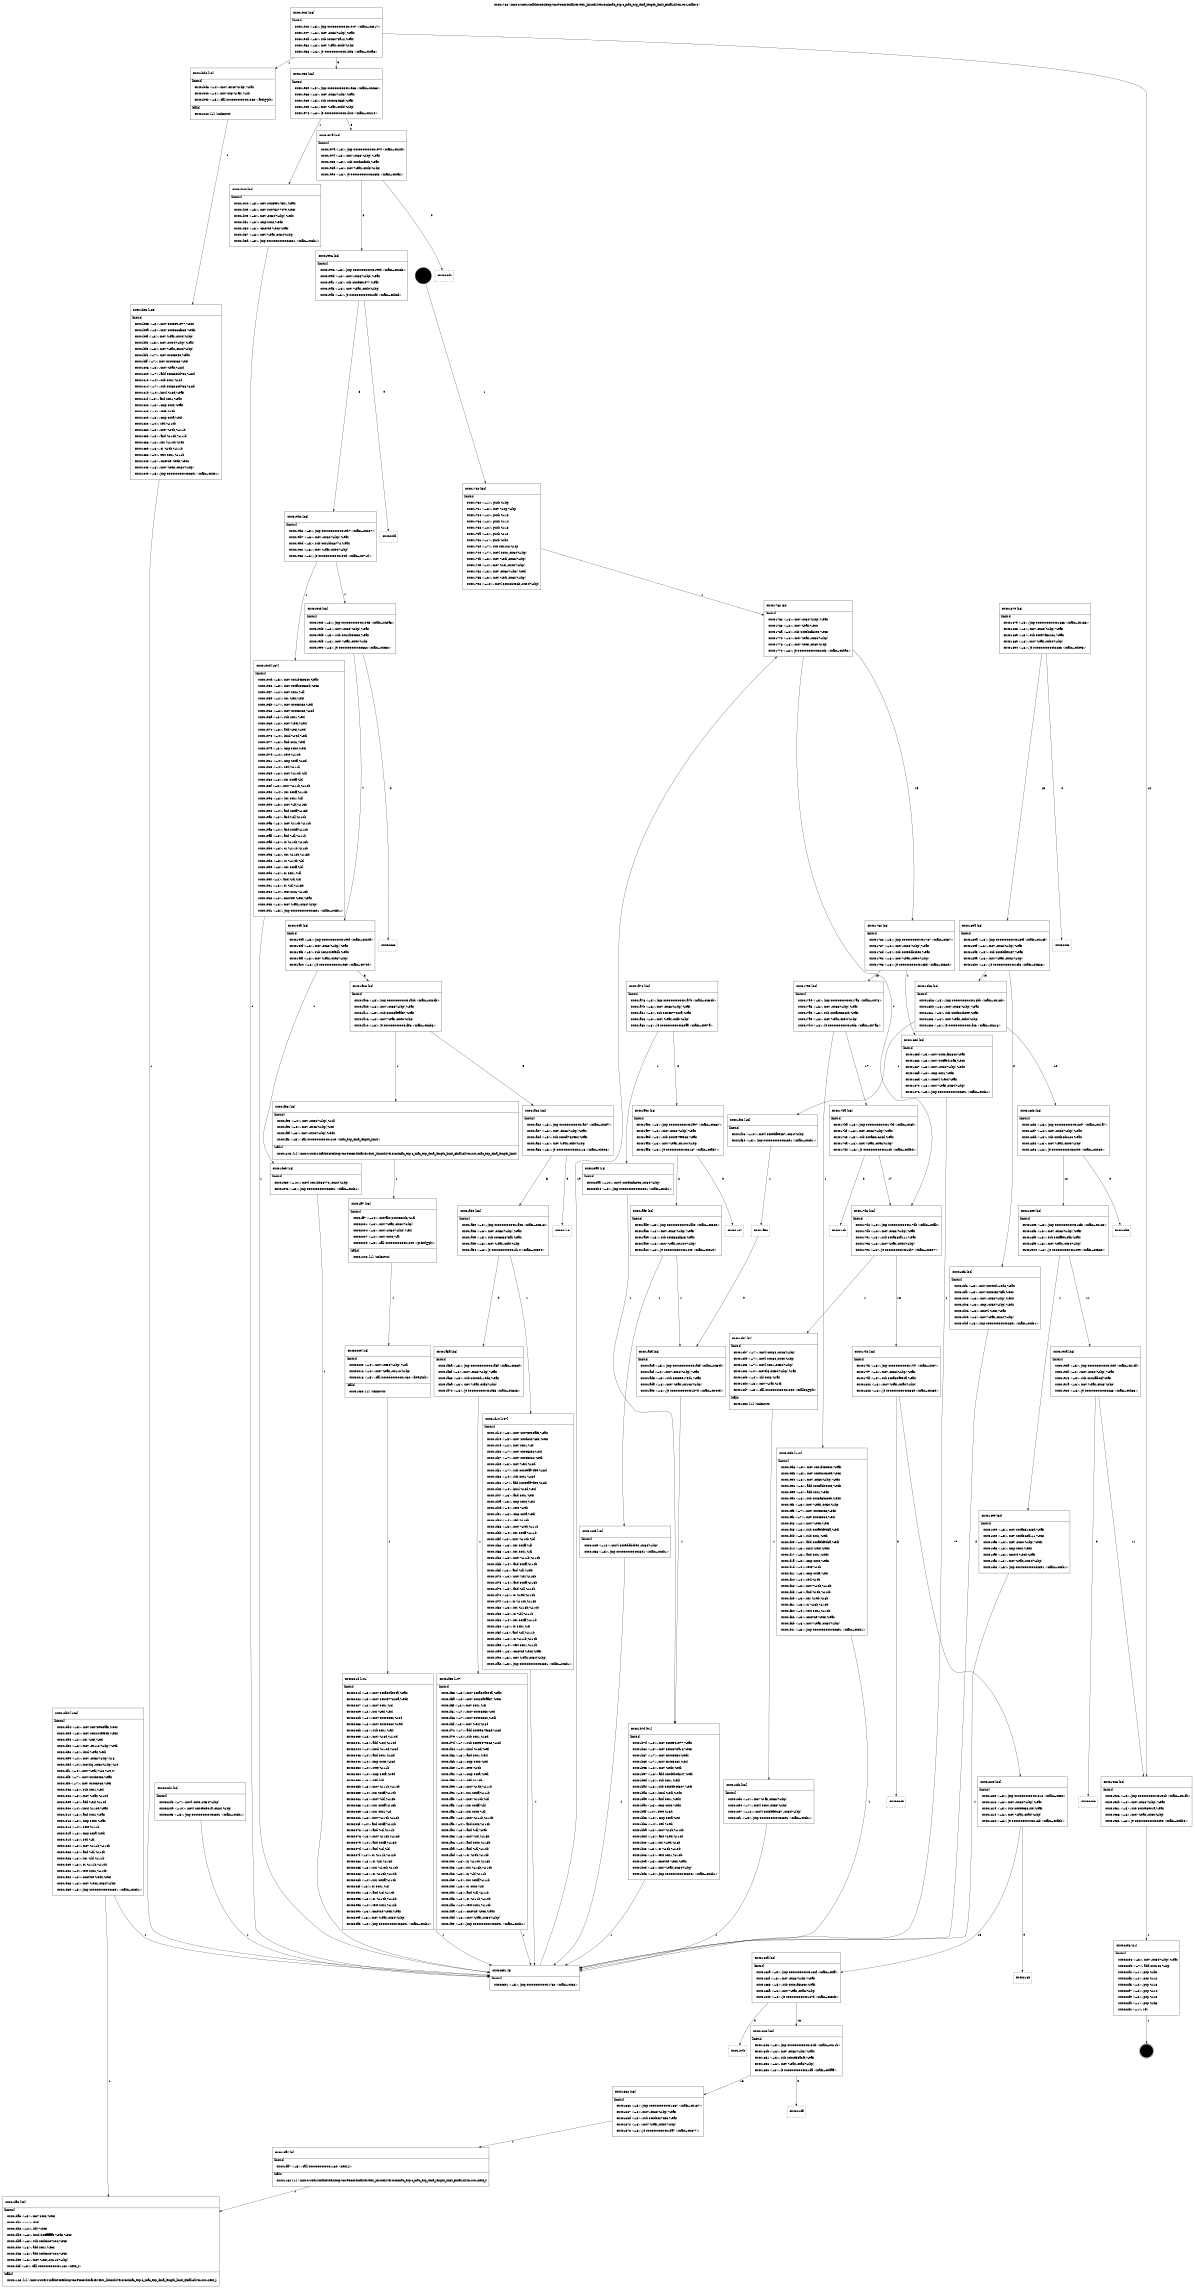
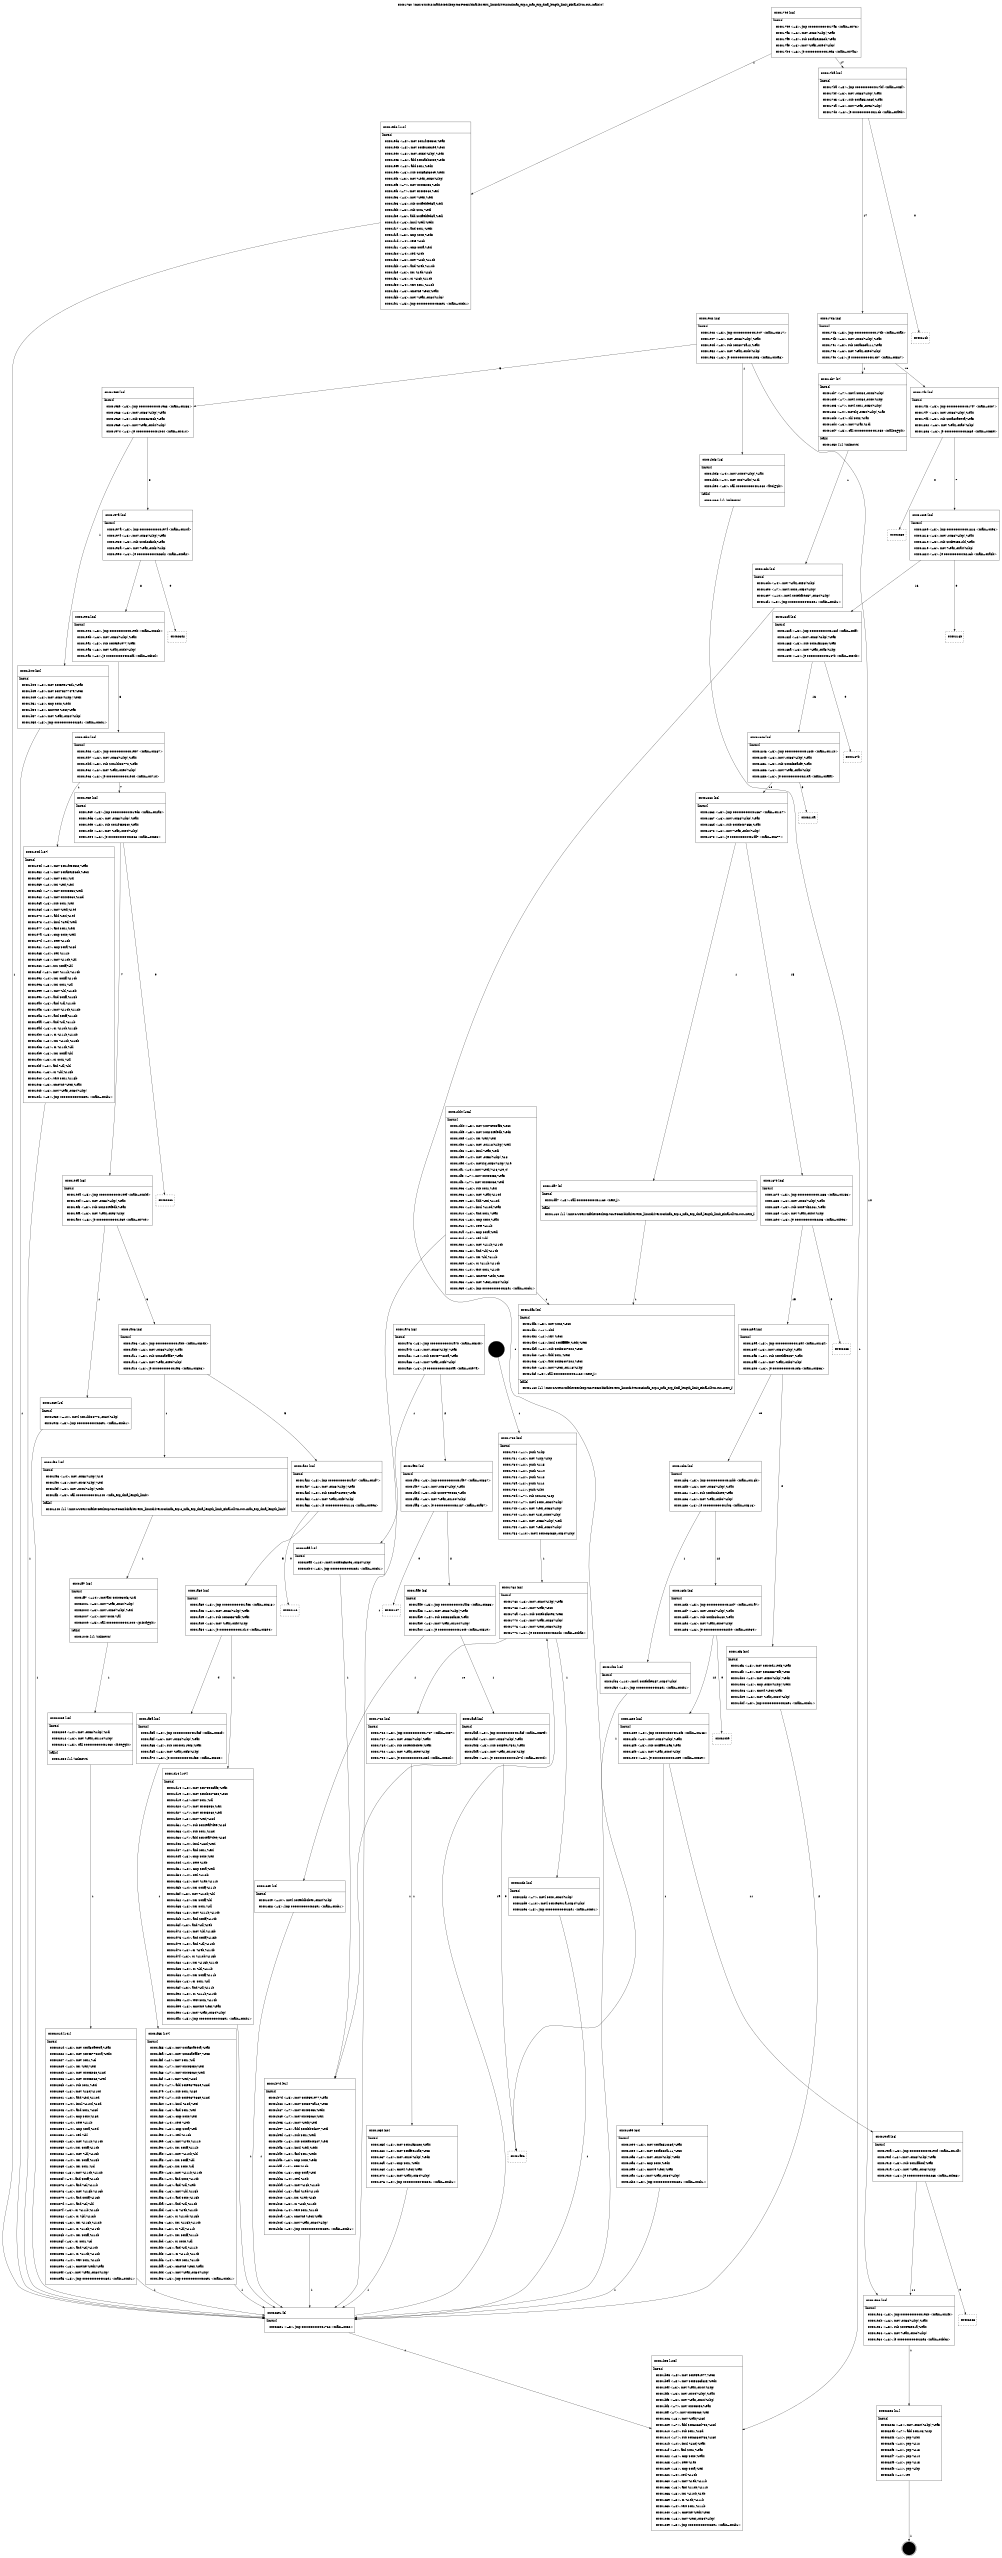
node "0x4022fd": removed
edge "0x401762 [32]" -> "0x4017d6 [28]": now "0x401762 [32]" -> "0x4022d2 [22]"
edge "0x401782 [28]" -> "0x40179e [28]": removed, label "18"
edge "0x401862 [28]" -> "0x40187e [28]": added, label "15"
edge "0x401ae6" -> "0x401aca [28]": reversed
edge "0x401be5 [105]" -> "0x4023e1 [5]": reversed
edge "0x4017f2 [28]" -> "0x40180e [28]": label " 16" -> " 7"
